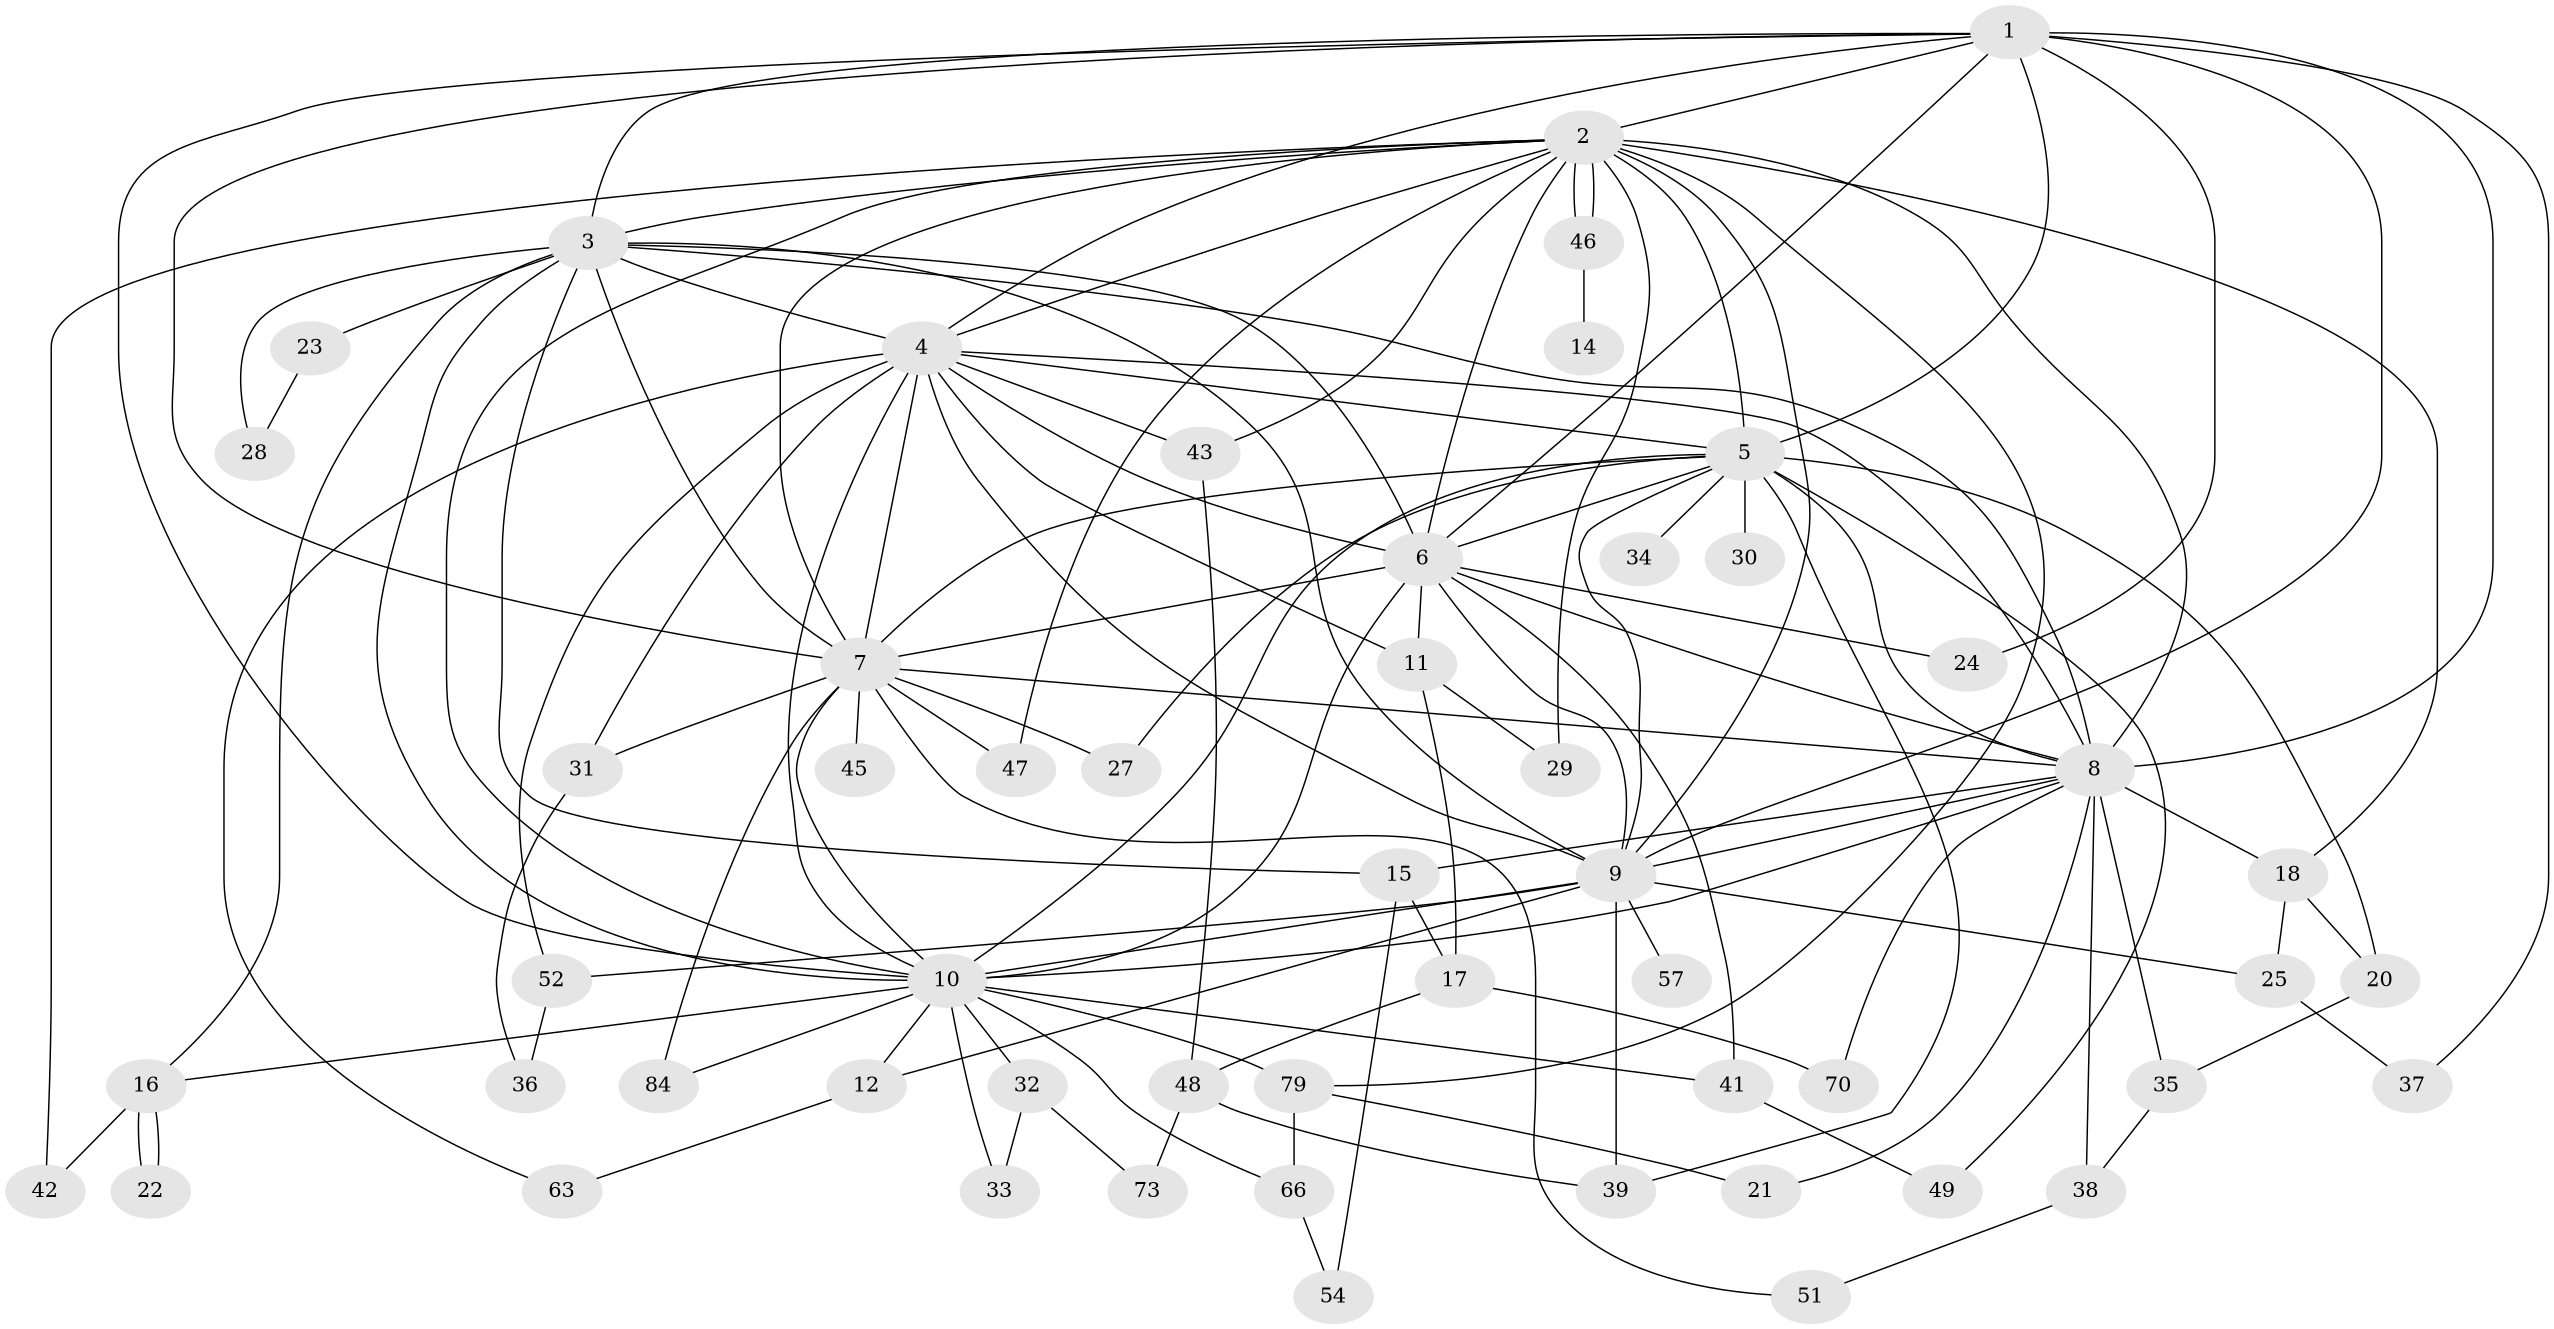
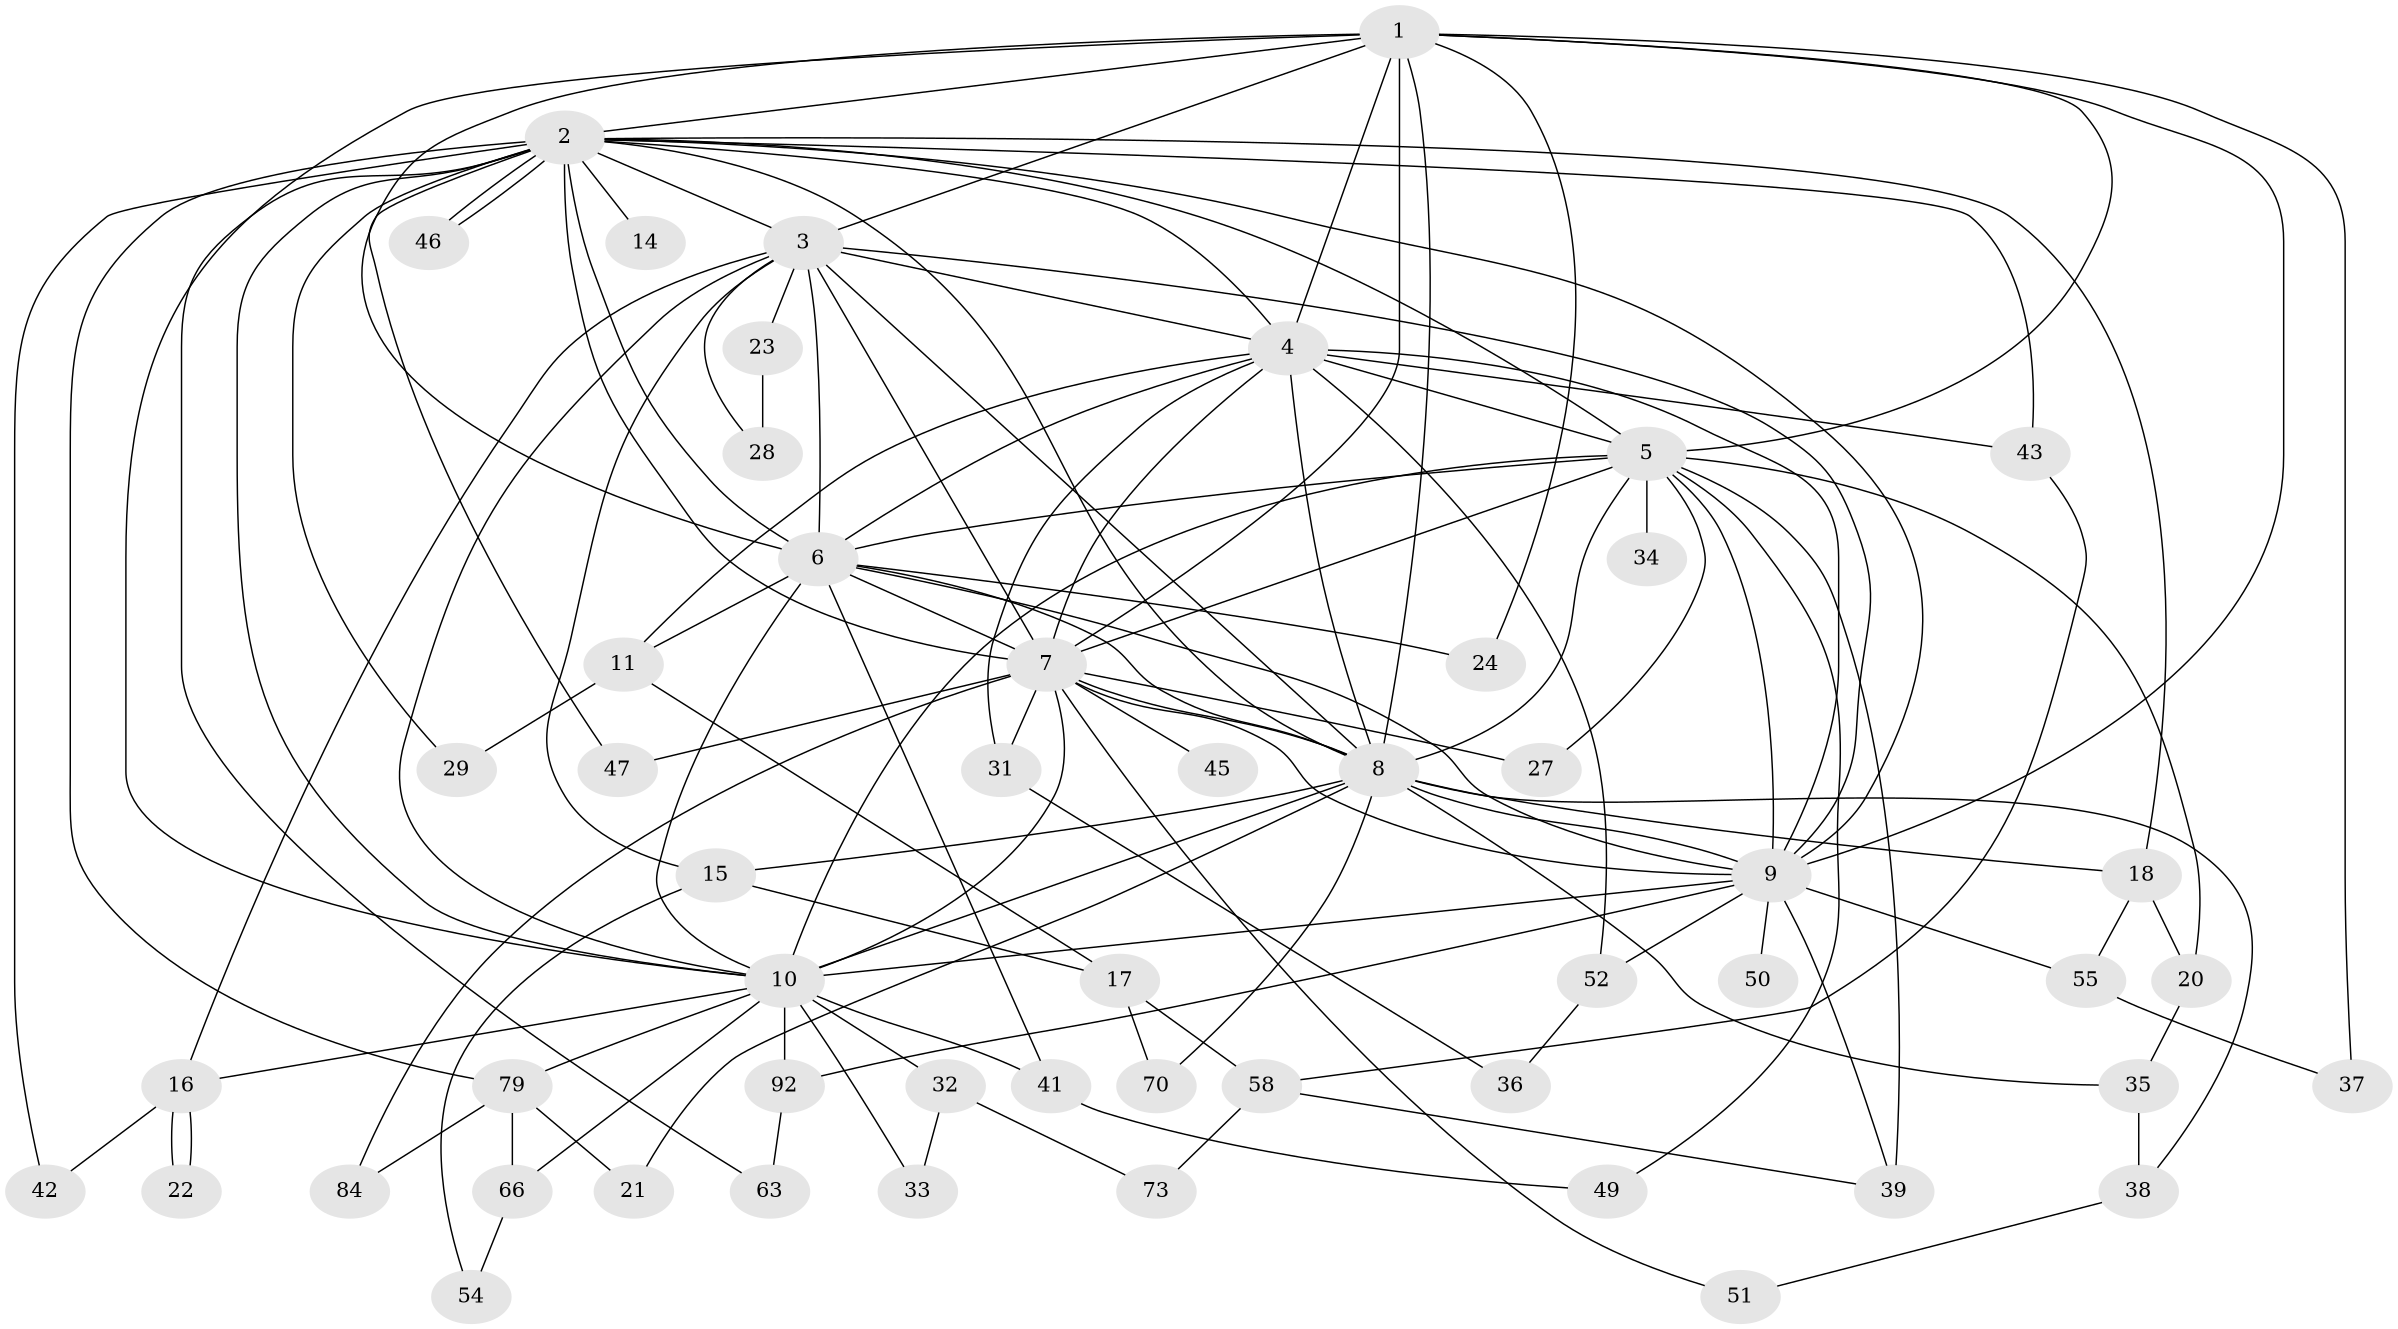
edge "46" -- "14": now "2" -- "14"
node "30": removed
edge "4" -- "63": now "2" -- "63"
edge "4" -- "10": removed
edge "7" -- "9": added
node "57": label "57" -> "50"
node "25": label "25" -> "55"
edge "10" -- "84": now "79" -- "84"
node "12": label "12" -> "92"
node "48": label "48" -> "58"
